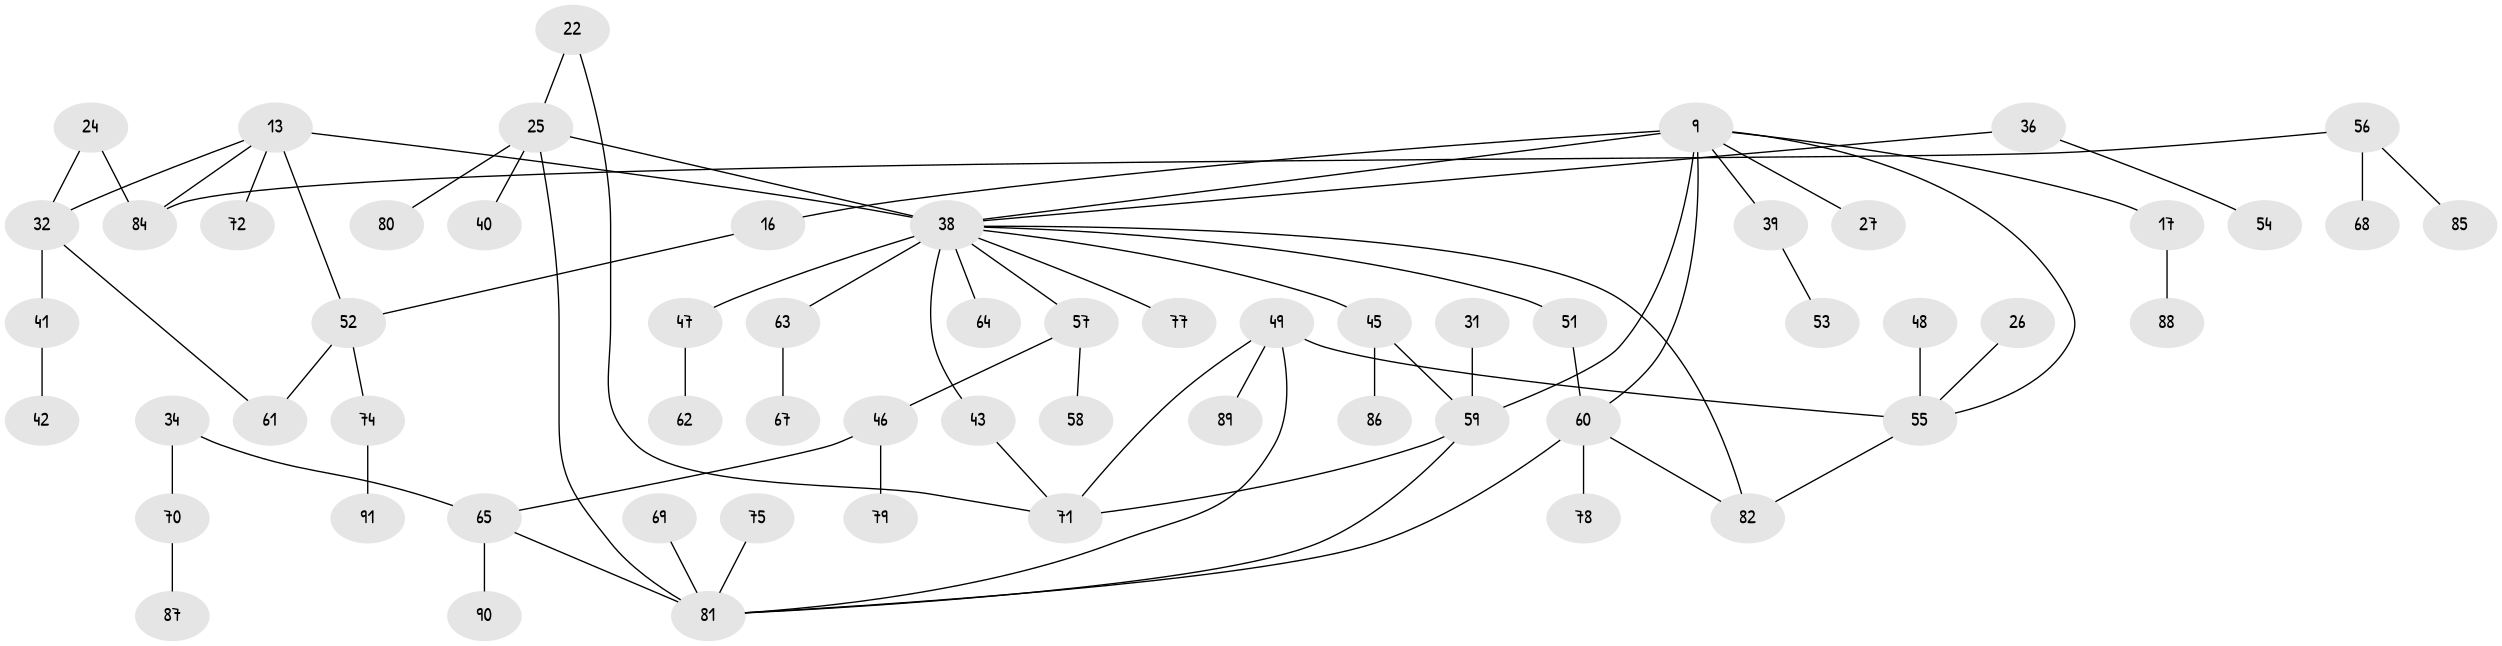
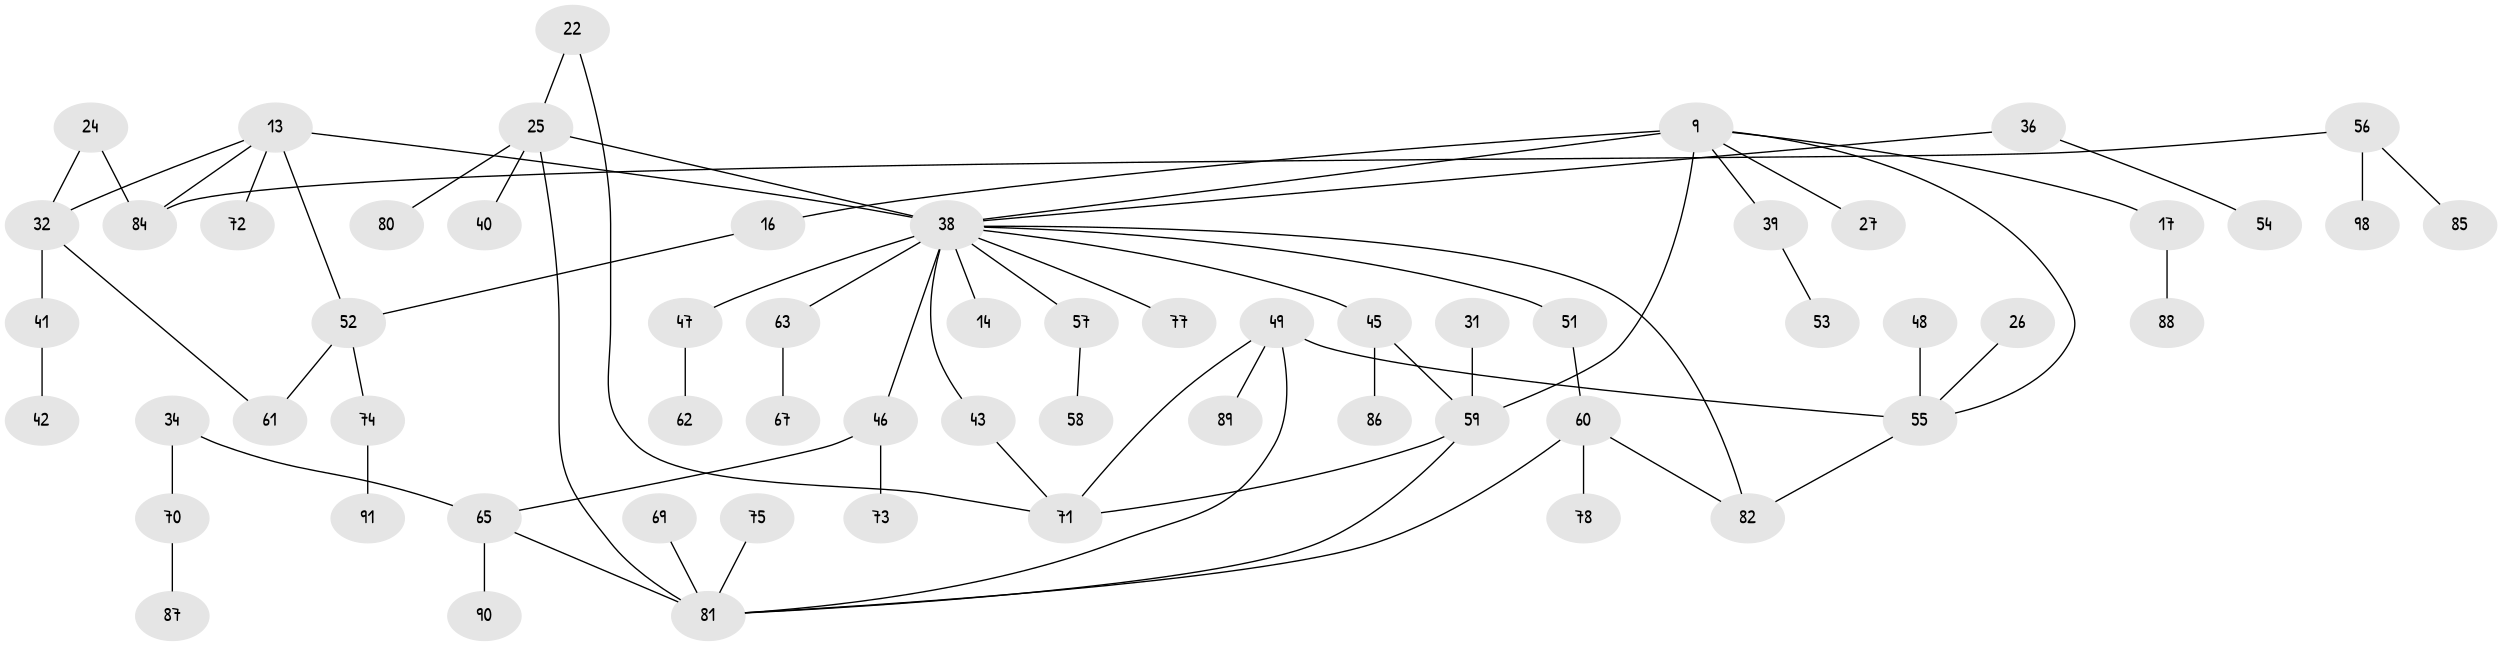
node "68": label "68" -> "98"
edge "9" -- "60": removed
node "64": label "64" -> "14"
edge "57" -- "46": now "38" -- "46"
node "79": label "79" -> "73"
